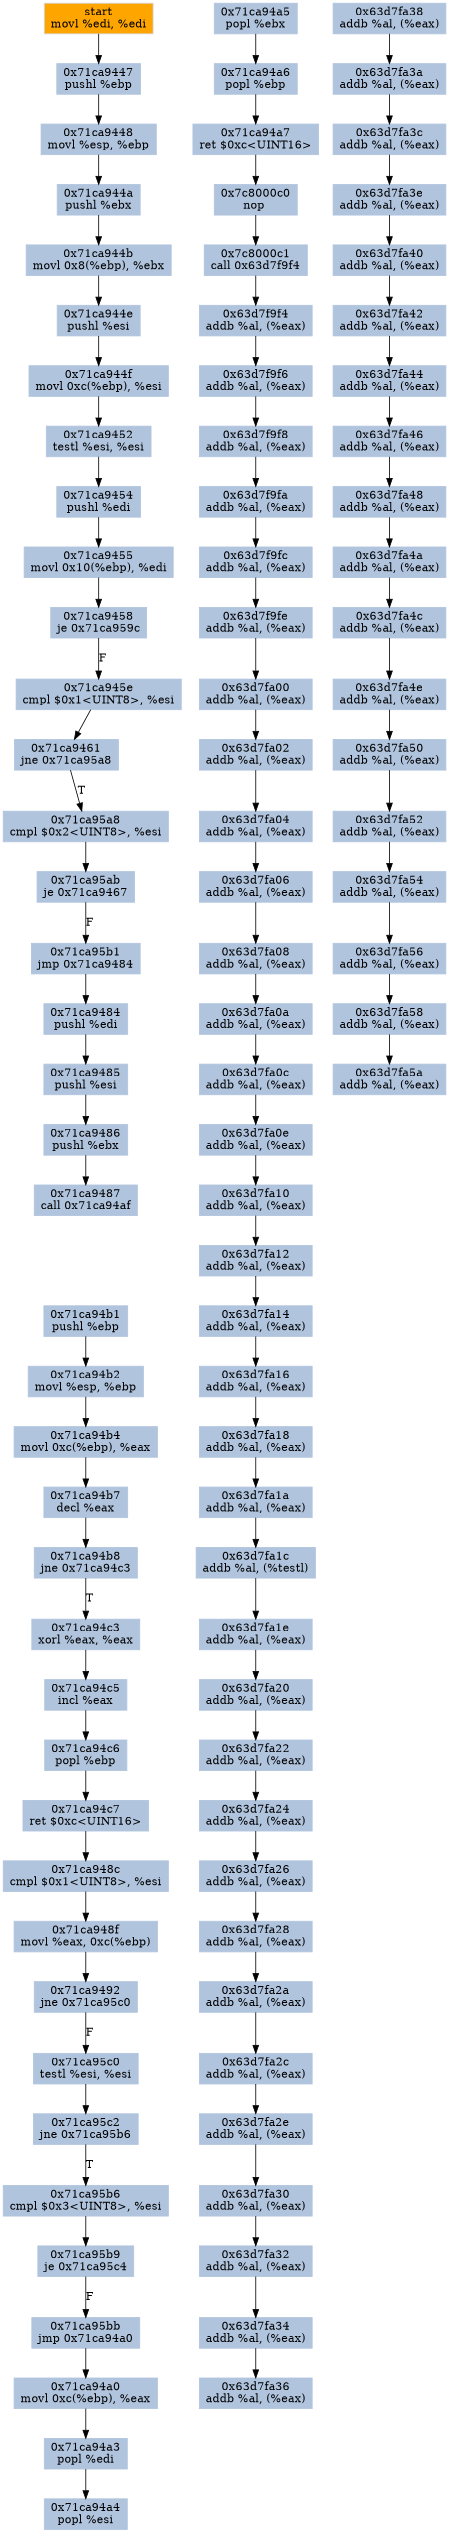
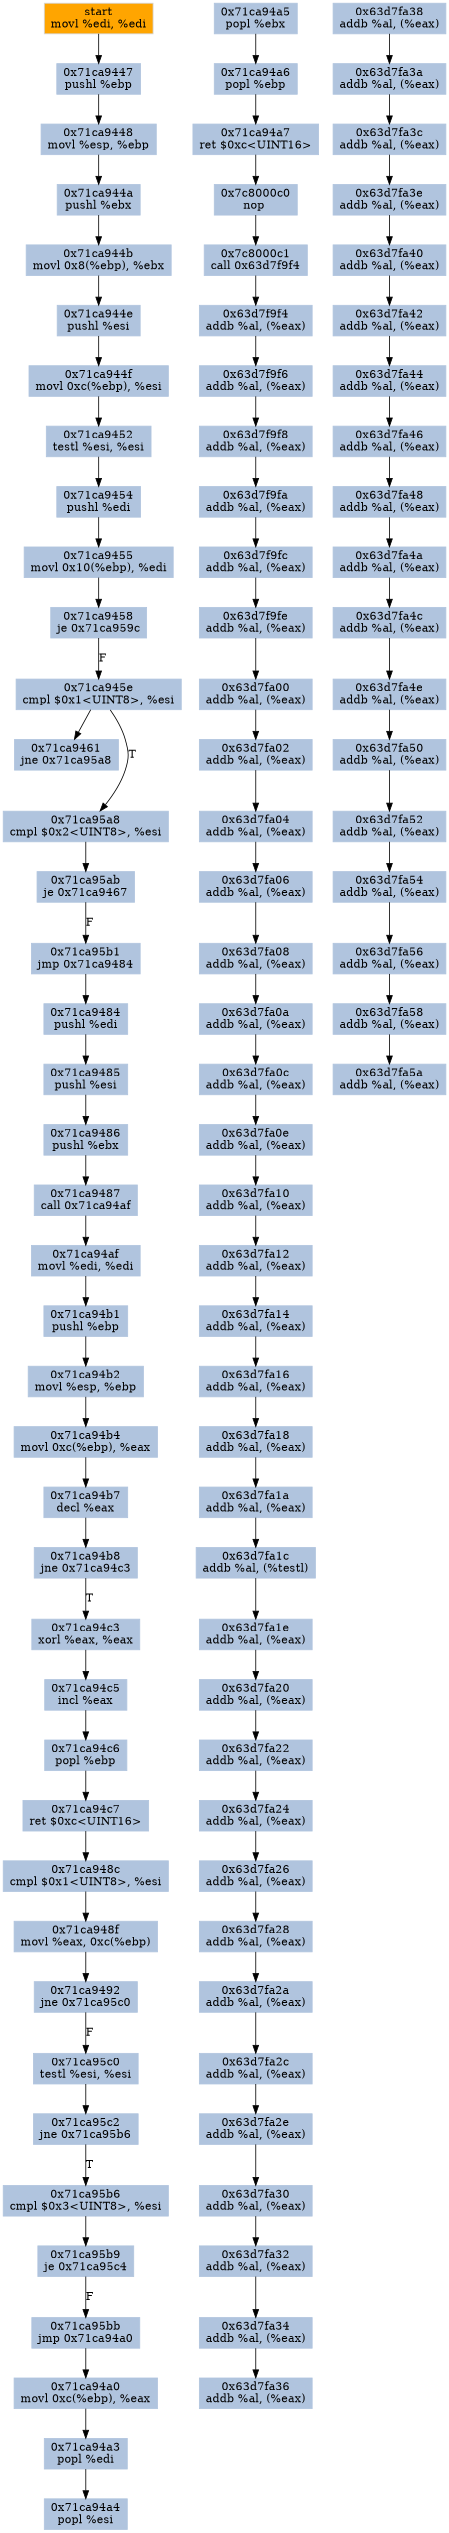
edge "0x71ca9461 jne 0x71ca95a8" -> "0x71ca95a8 cmpl $0x2<UINT8>, %esi": now "0x71ca945e cmpl $0x1<UINT8>, %esi" -> "0x71ca95a8 cmpl $0x2<UINT8>, %esi"
node "0x71ca94af movl %edi, %edi": added
